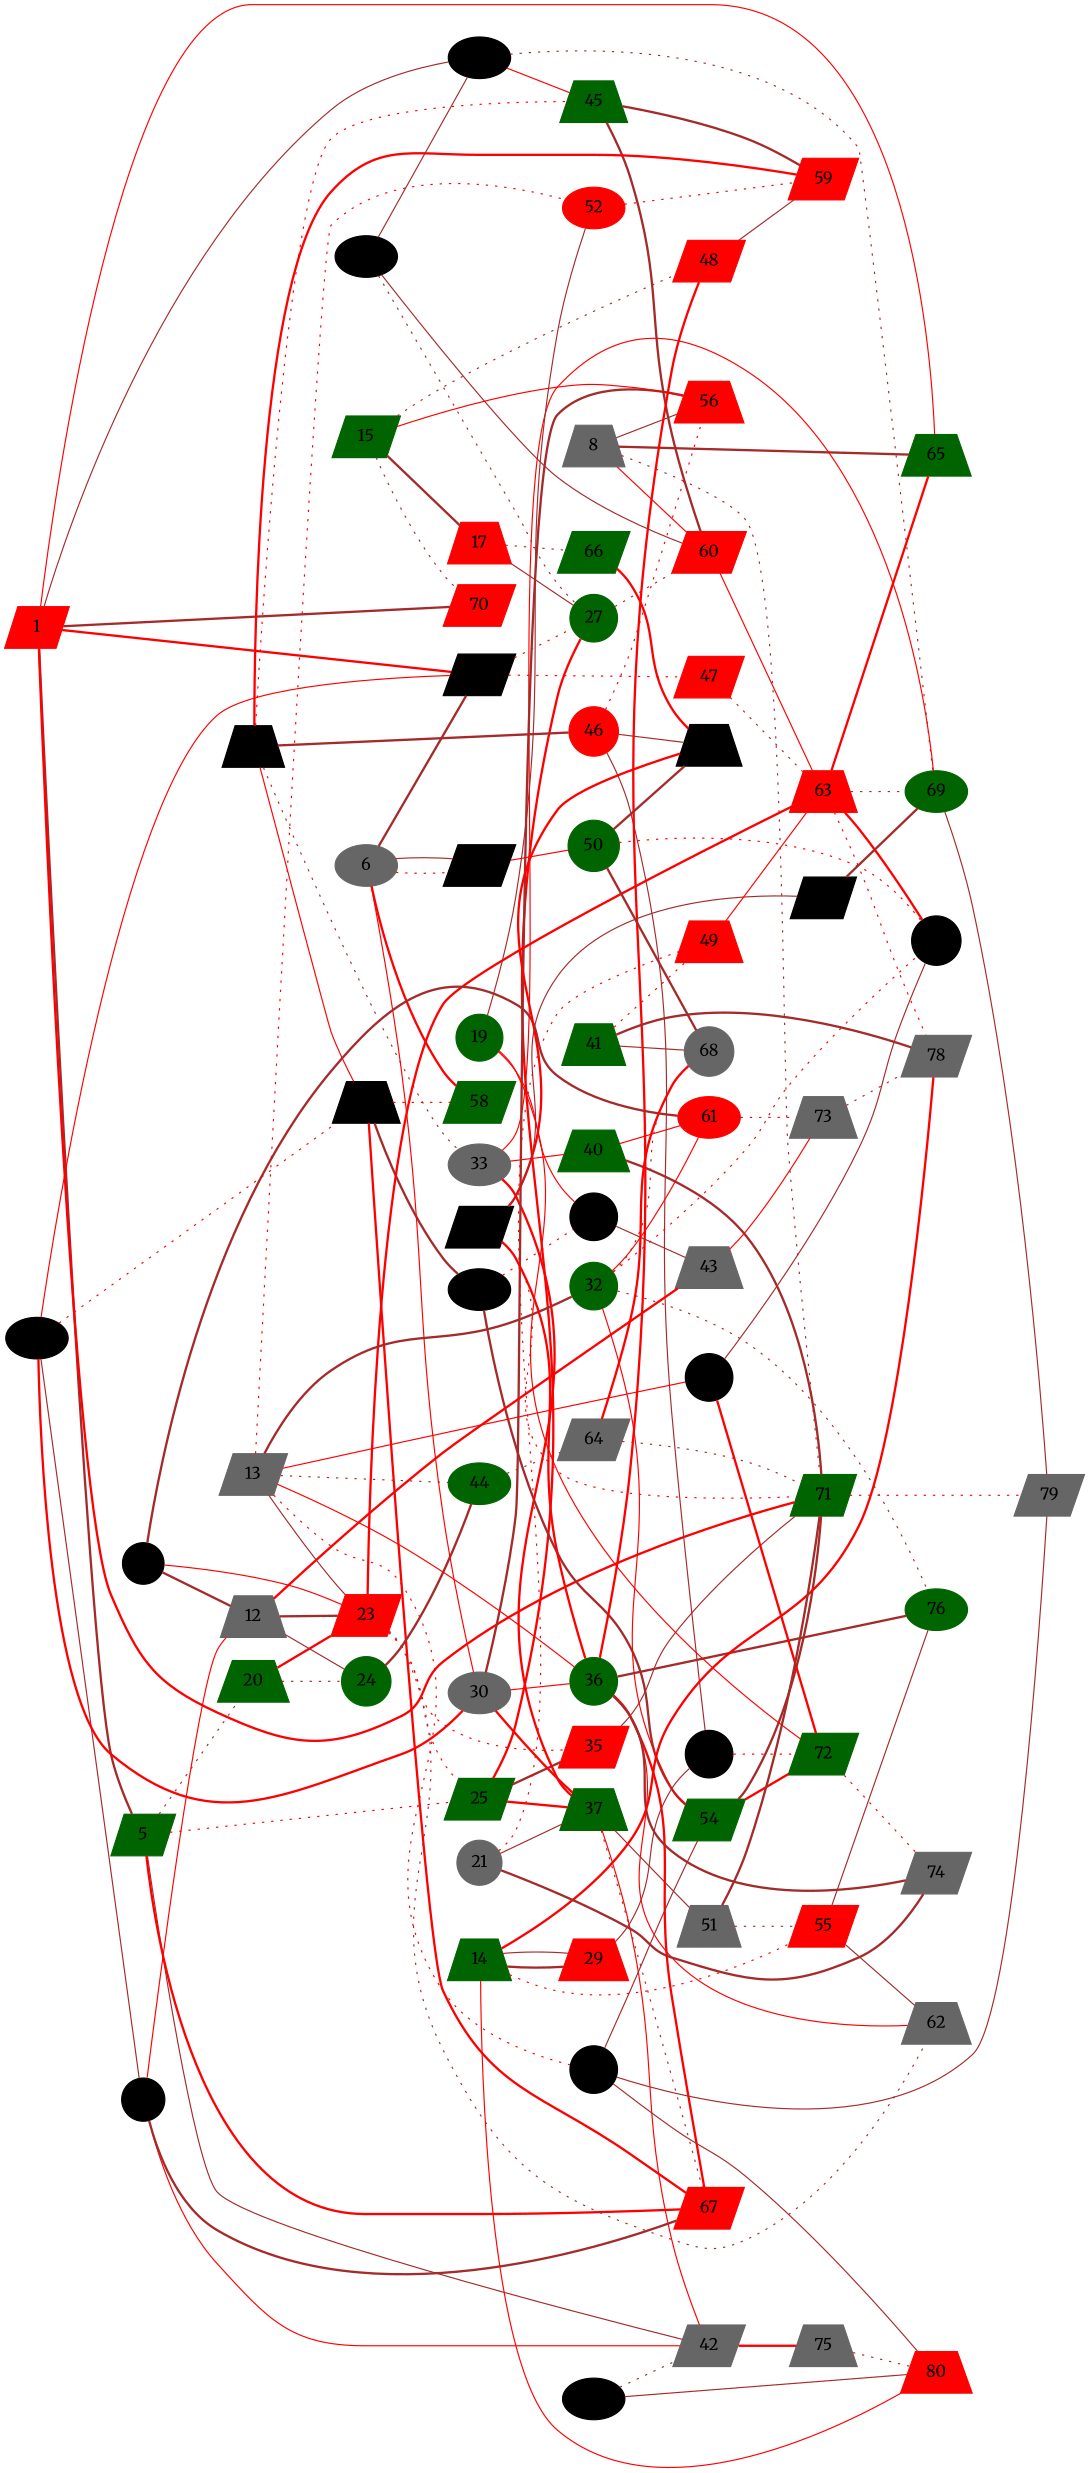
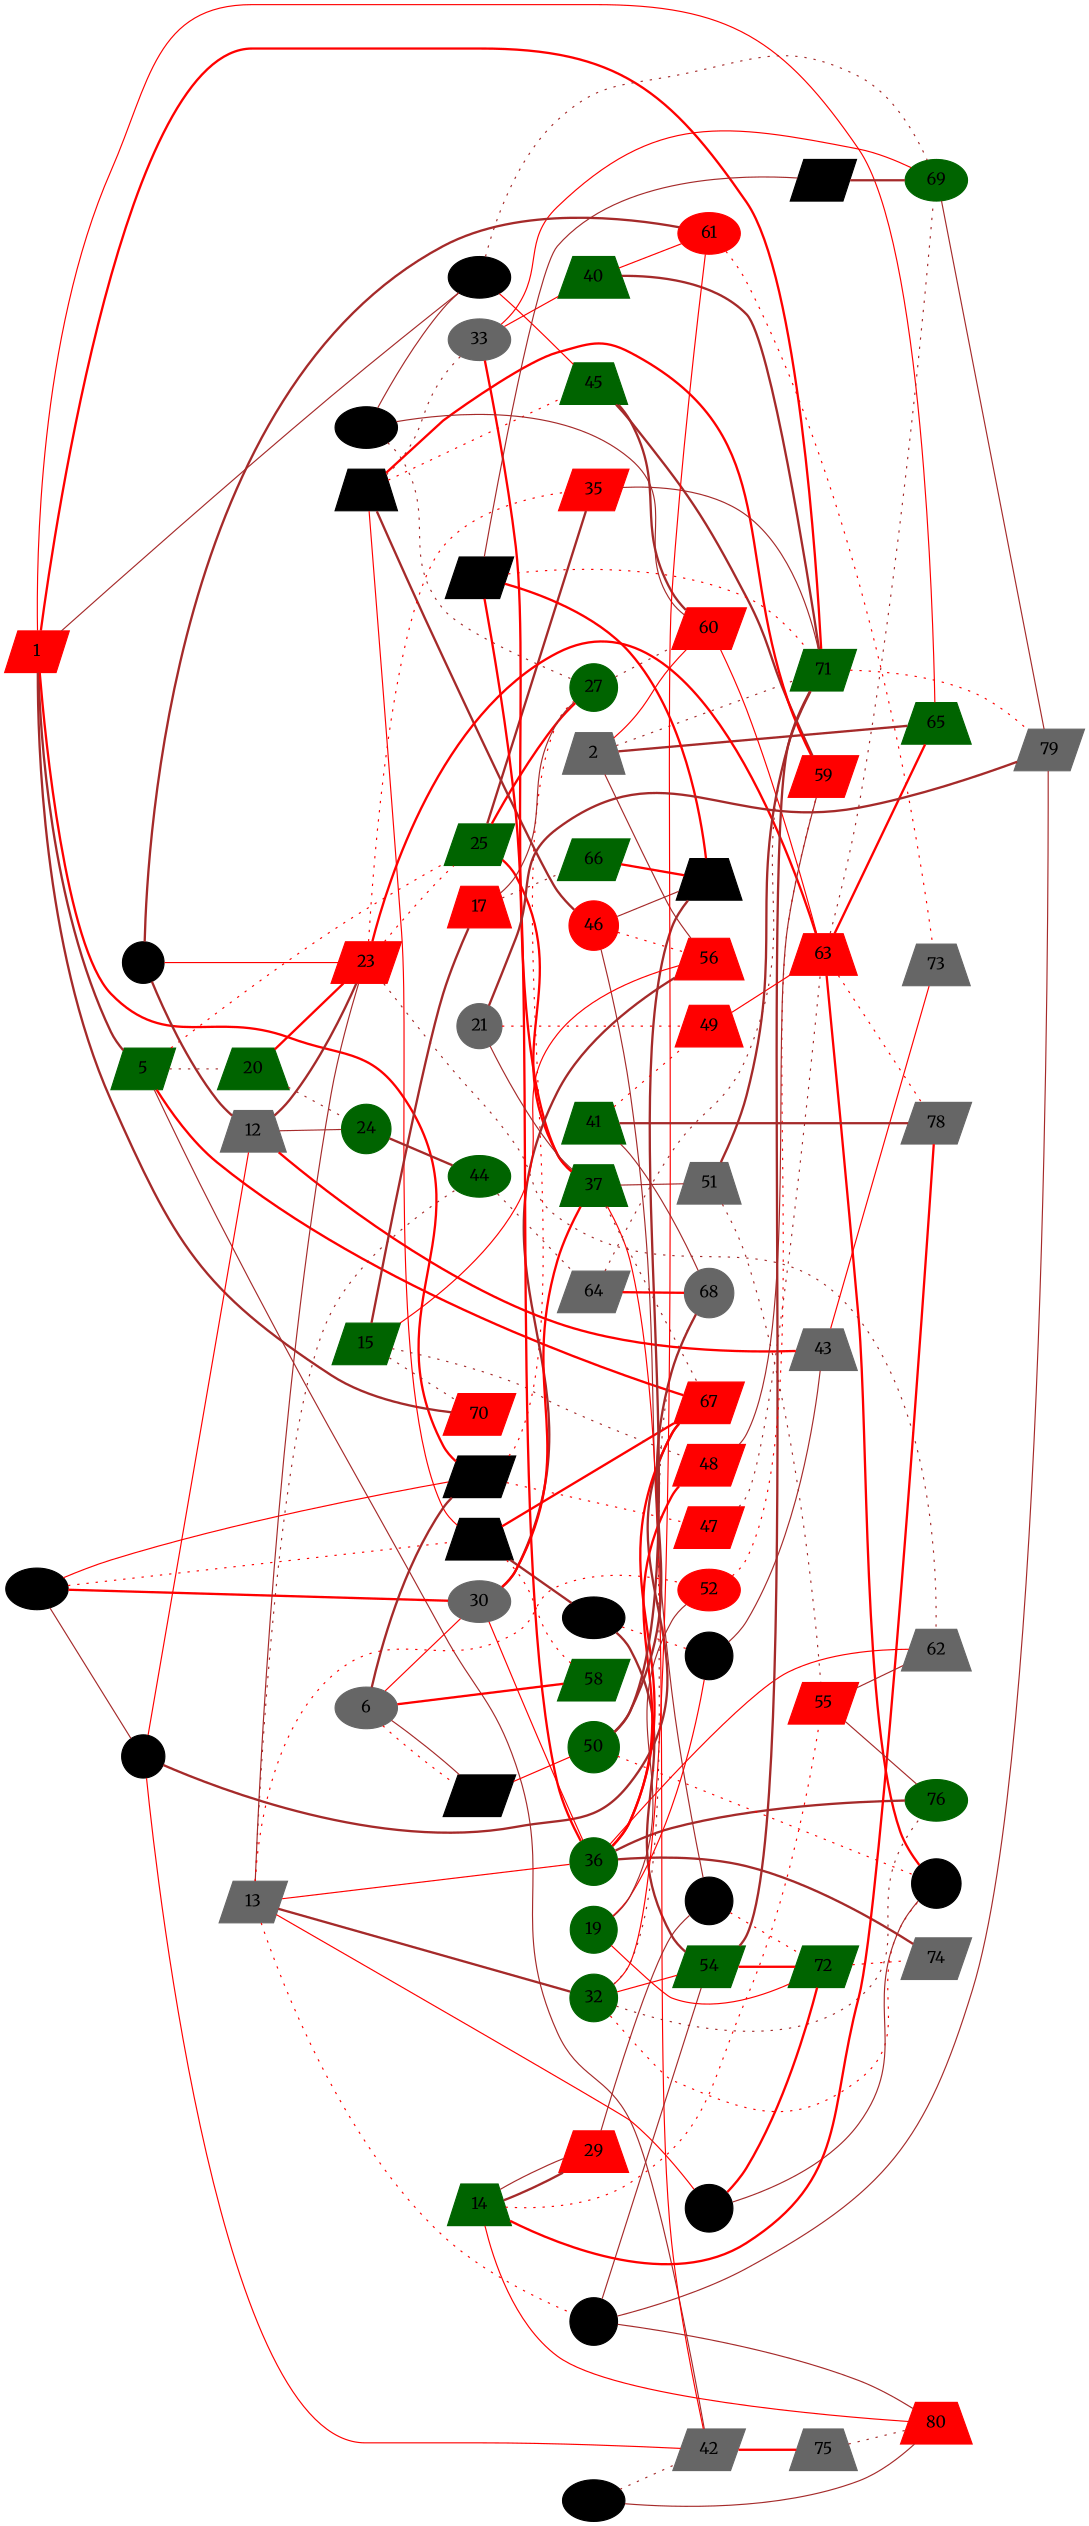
node "8": label "8" -> "2"
edge "78" -- "73": removed
edge "21" -- "74": now "21" -- "79"
